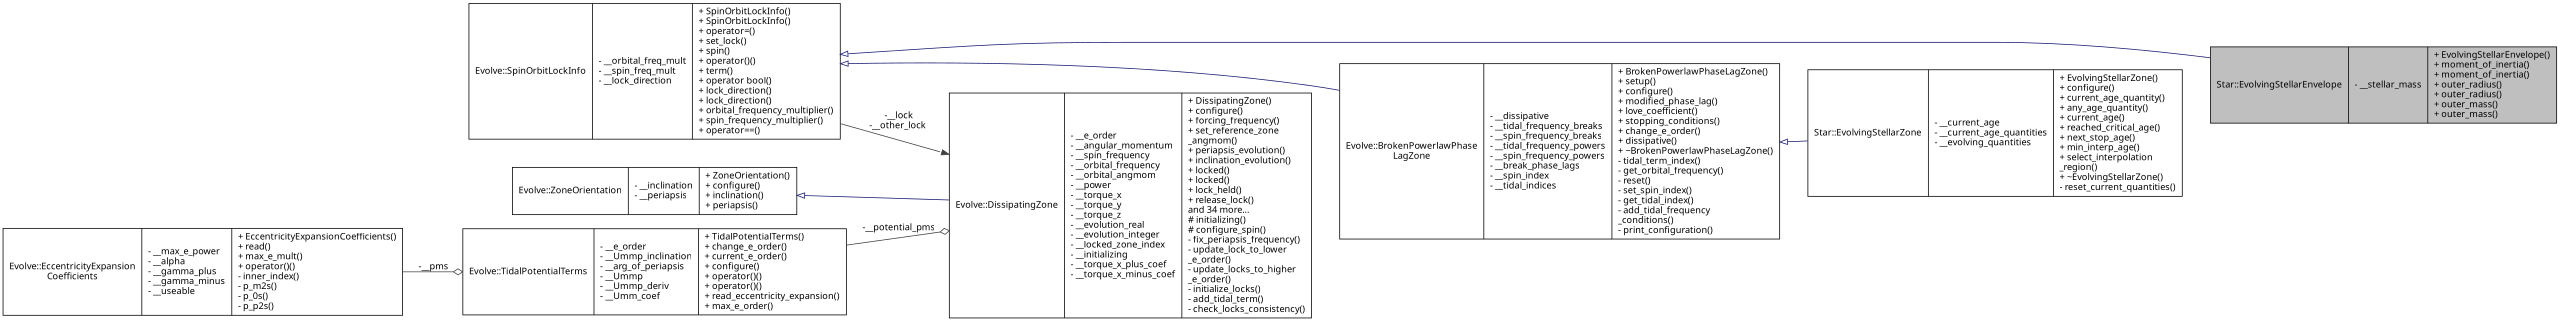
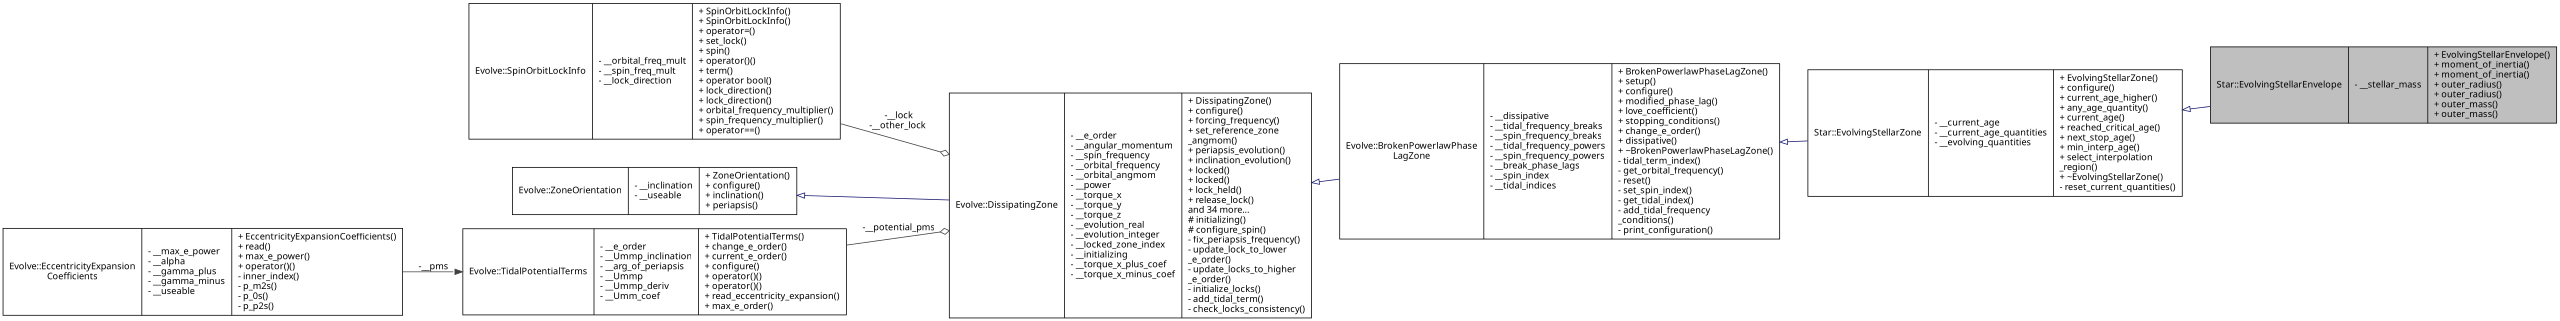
edge "Star::EvolvingStellarEnvelope" -> "Evolve::SpinOrbitLockInfo": now "Star::EvolvingStellarEnvelope" -> "Star::EvolvingStellarZone"
edge "Evolve::BrokenPowerlawPhase" -> "Evolve::SpinOrbitLockInfo": now "Evolve::BrokenPowerlawPhase" -> "Evolve::DissipatingZone"
node "Star::EvolvingStellarZone": text "+ current_age_quantity()" -> "+ current_age_higher()"
edge "Evolve::SpinOrbitLockInfo" -> "Evolve::DissipatingZone": arrowhead normal -> odiamond
node "Evolve::ZoneOrientation": text "- __periapsis" -> "- __useable"
node "Evolve::EccentricityExpansion": text "+ max_e_mult()" -> "+ max_e_power()"
edge "Evolve::EccentricityExpansion" -> "Evolve::TidalPotentialTerms": arrowhead odiamond -> normal
